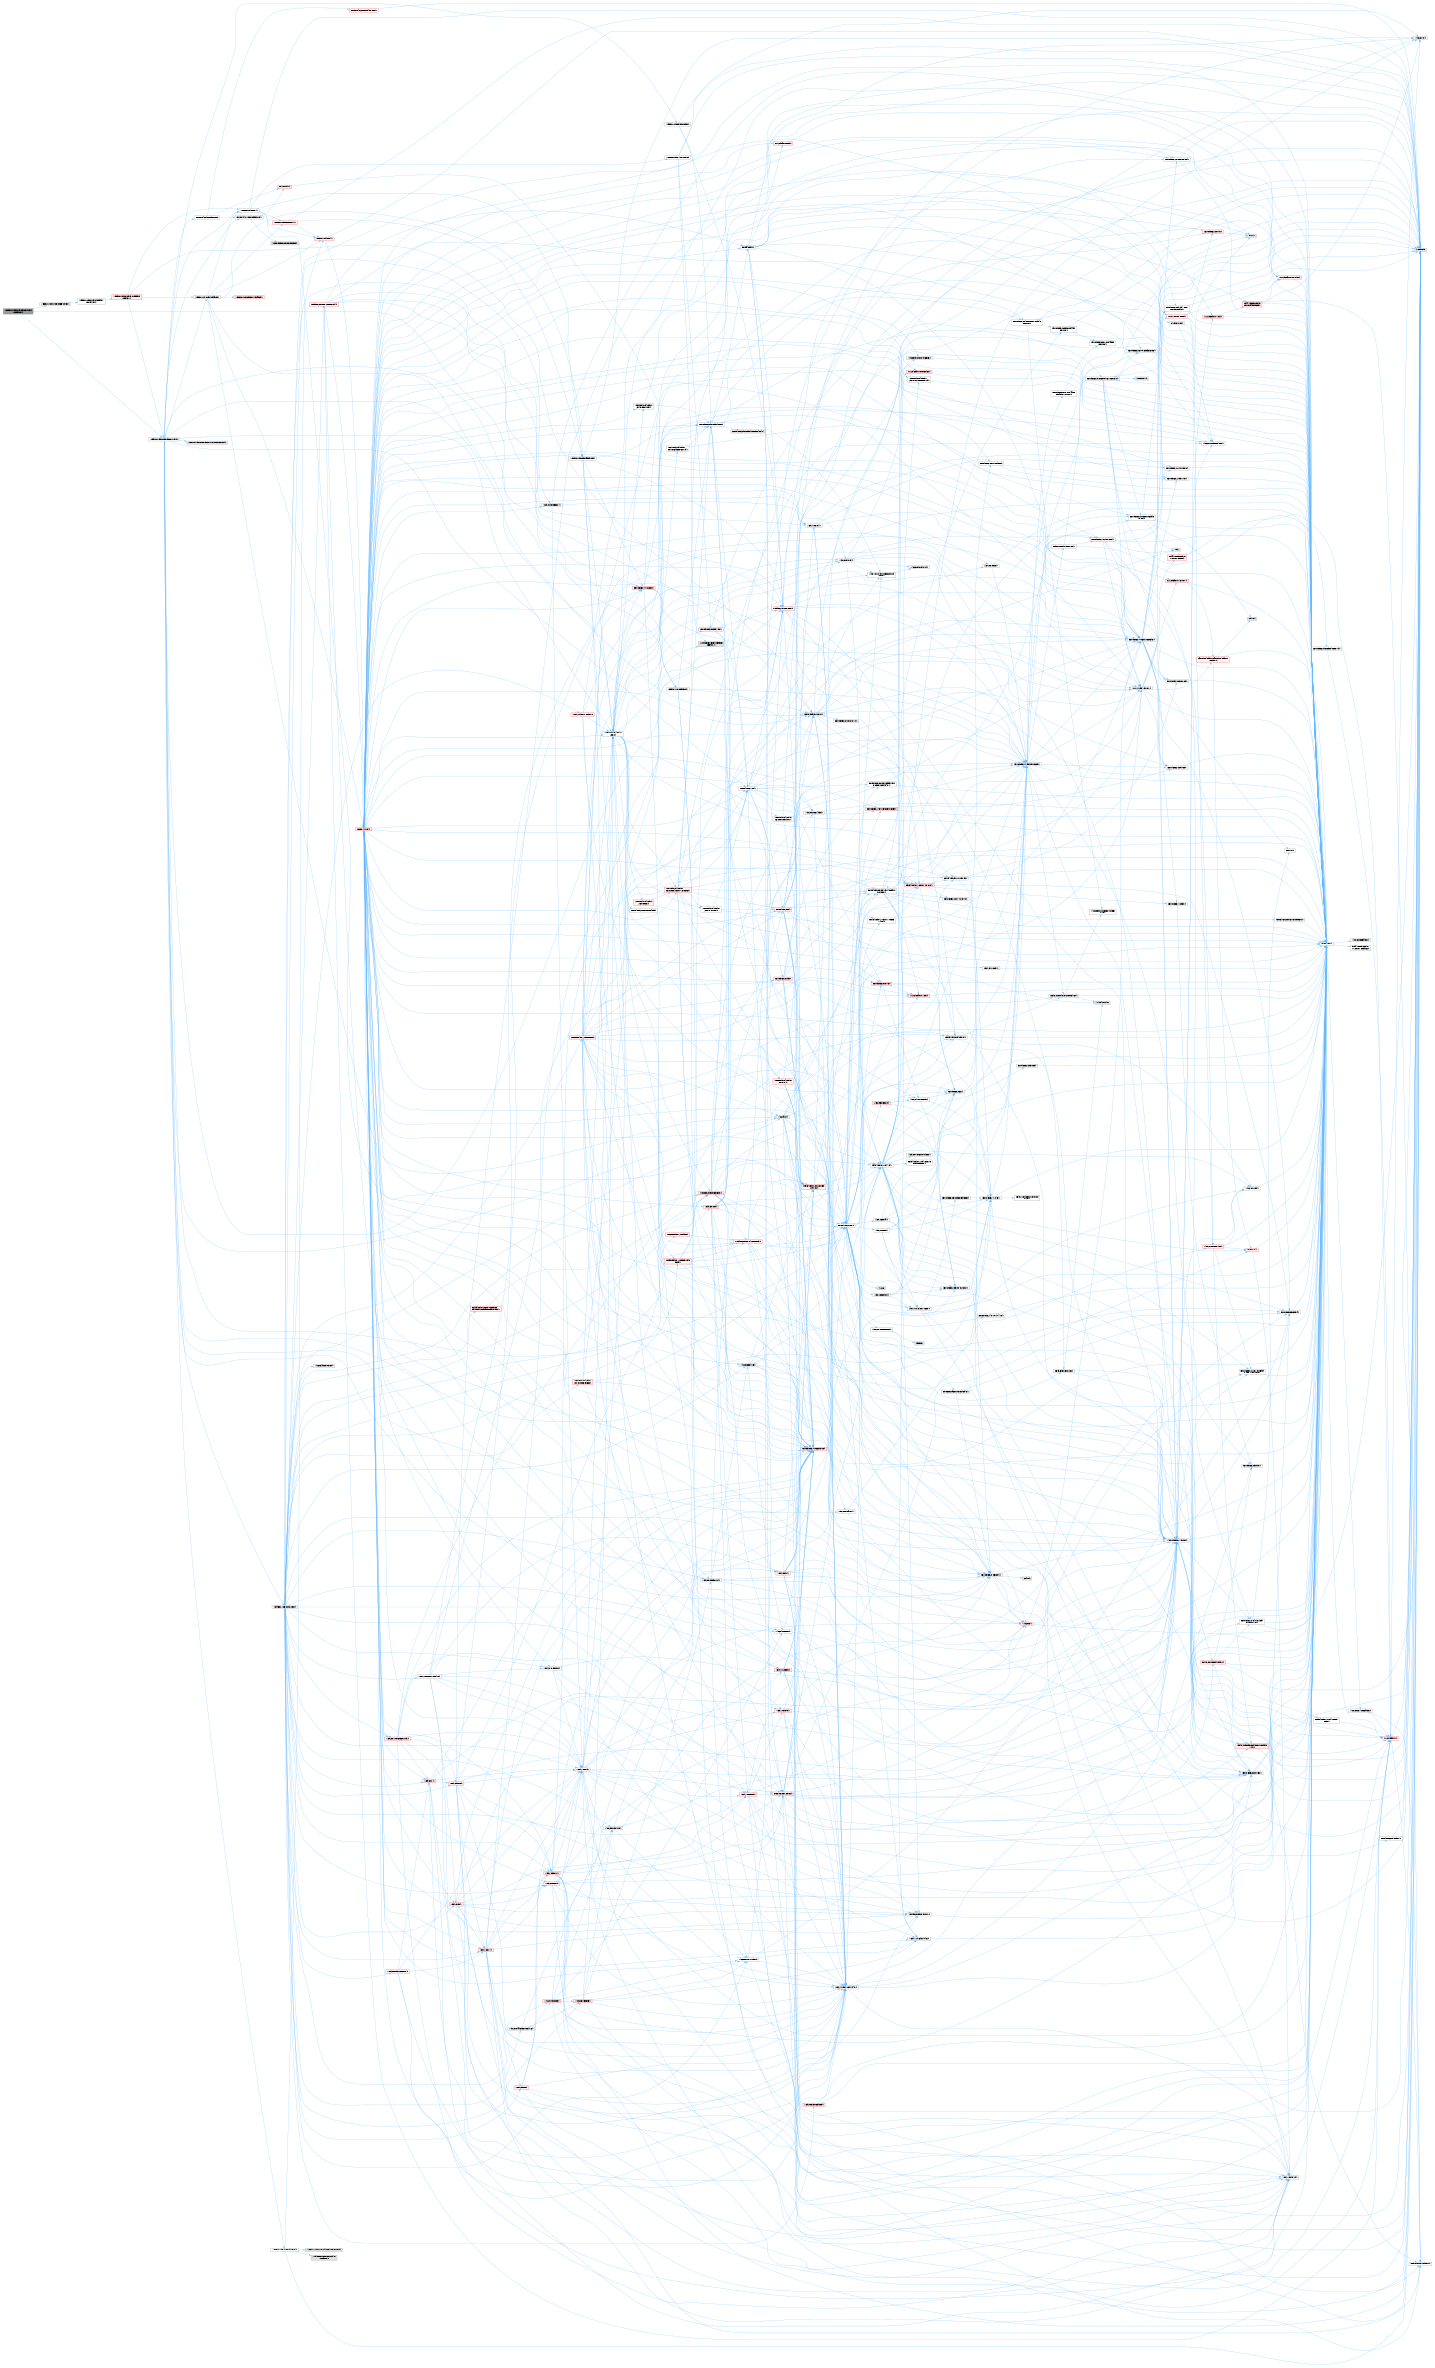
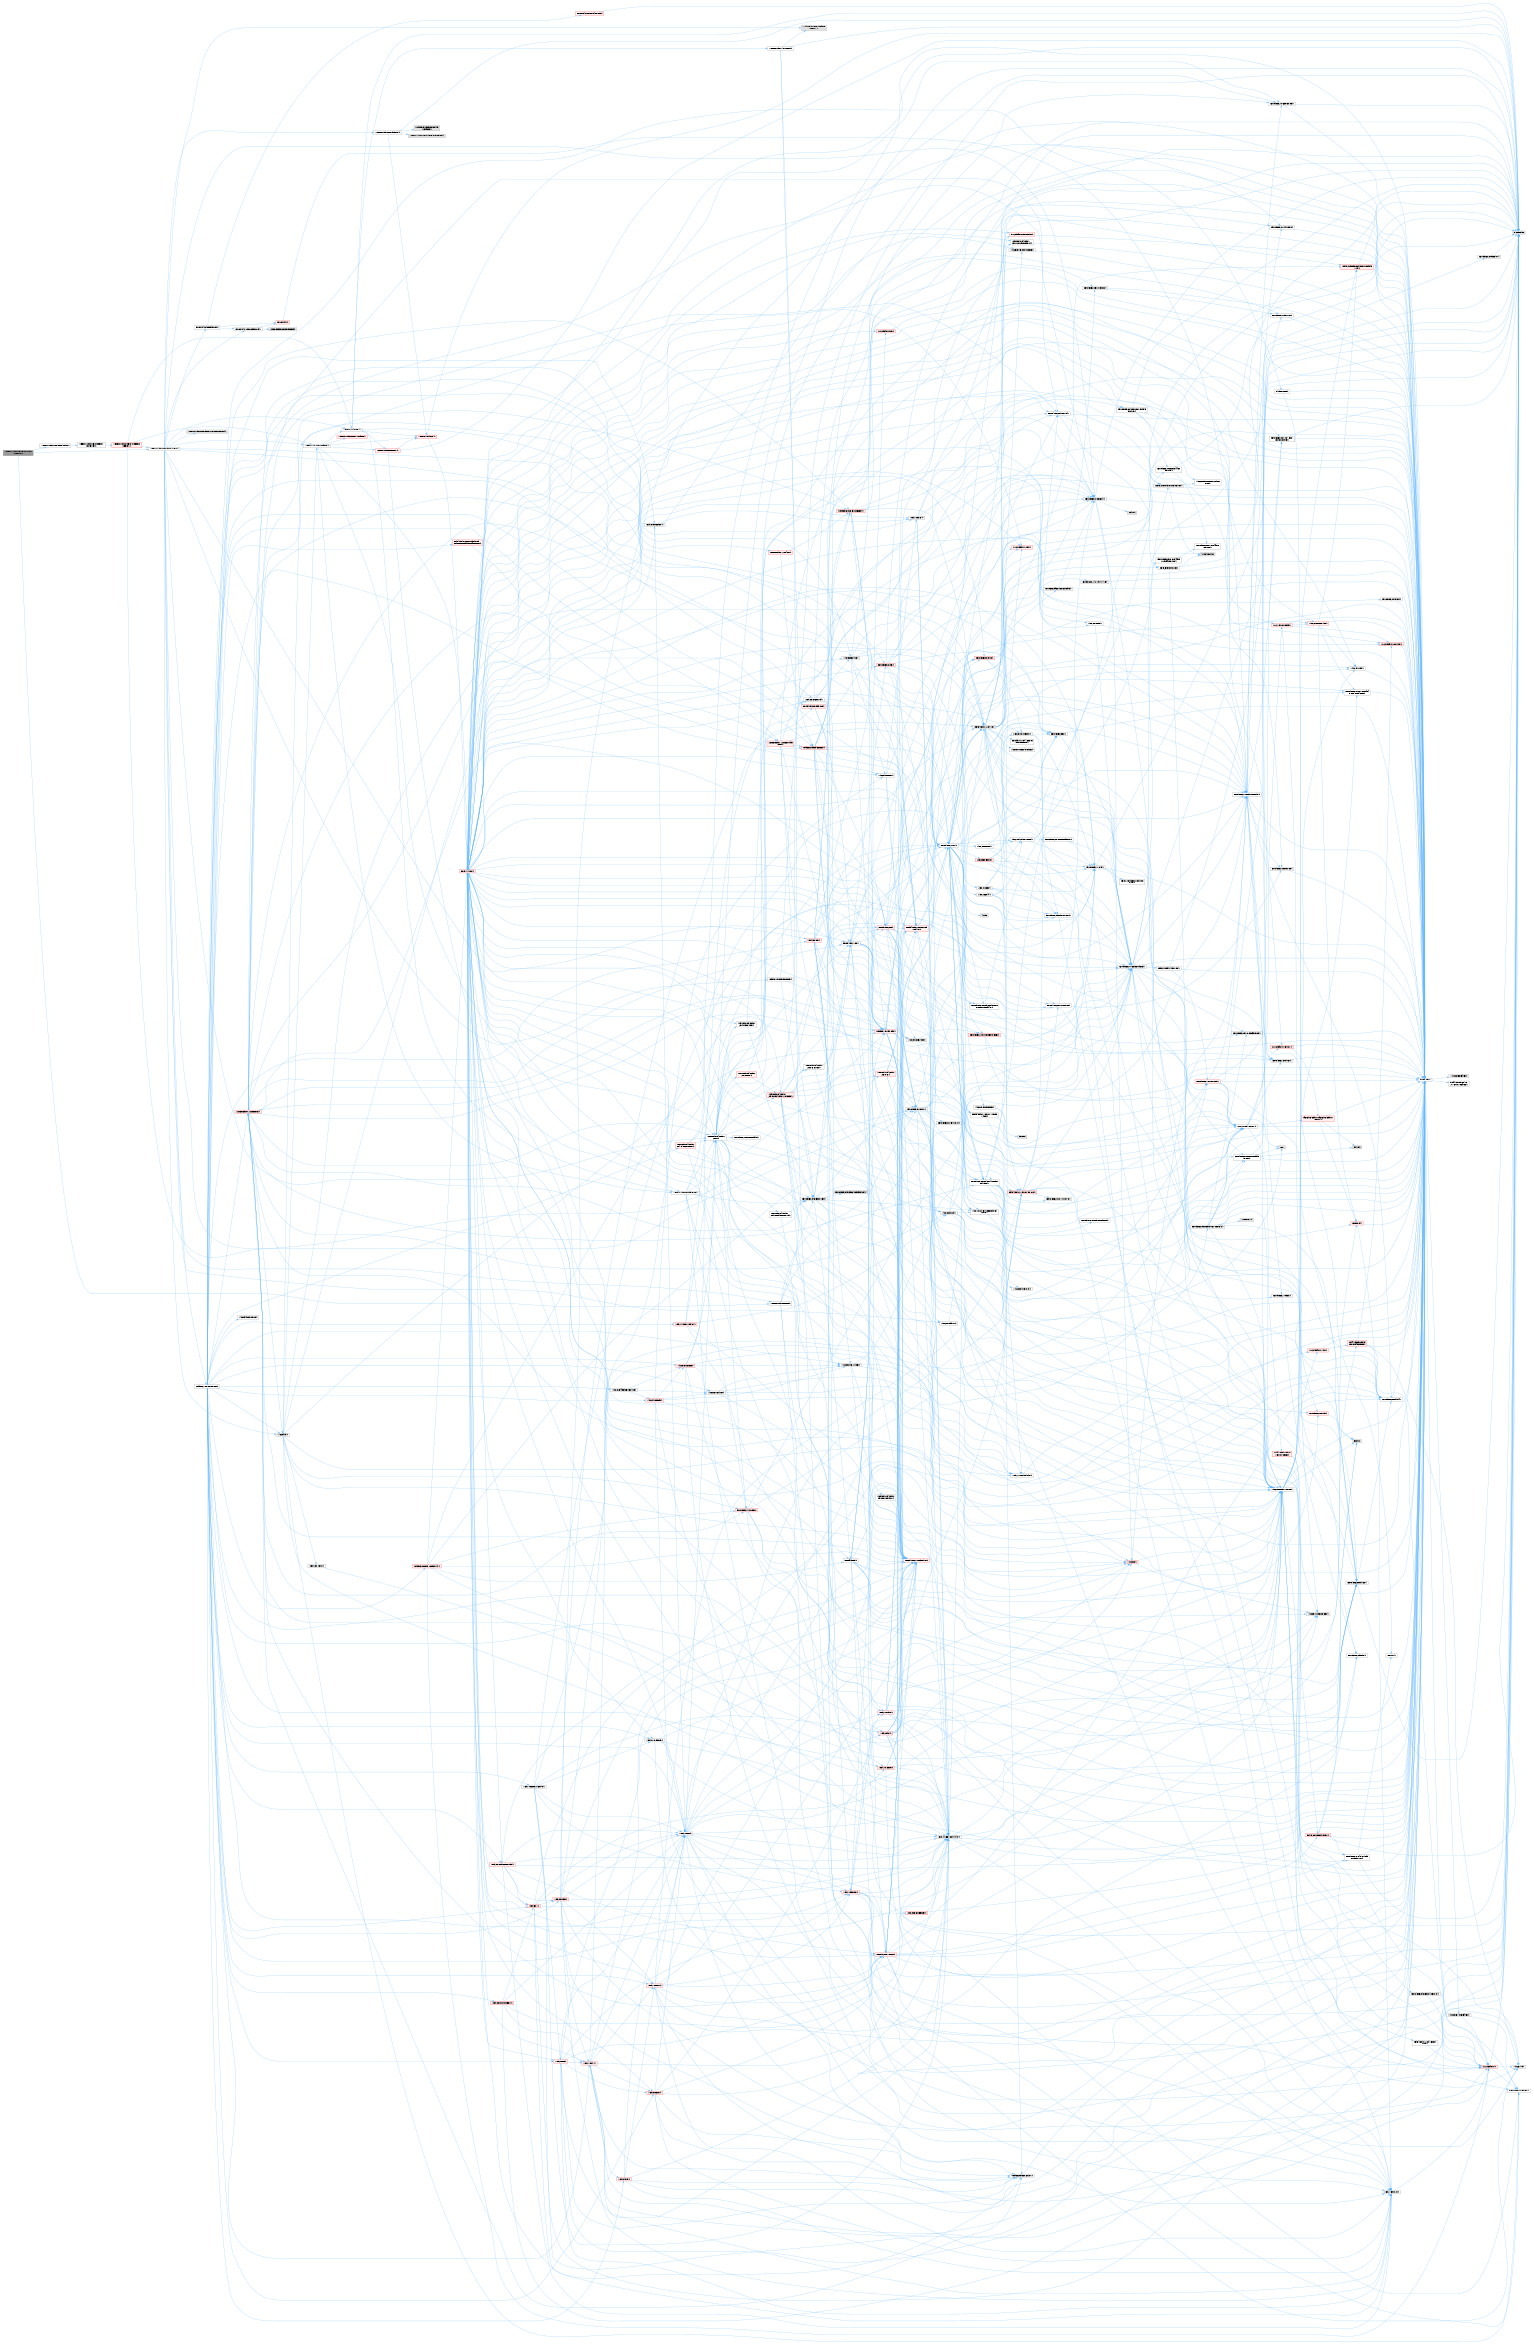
node "Templates/CopyQualifiers PlatformMemory.h": label "Templates/CopyQualifiers PlatformMemory.h" -> "Templates/CopyQualifiers AndRefsFromTo.h"
edge "MetasoundNodeInterface.h" -> "Misc/Guid.h": reversed
node "Serialization/ArchiveSave PackageData.h": label "Serialization/ArchiveSave PackageData.h" -> "Transform/ArchiveSave PackageData.h"
